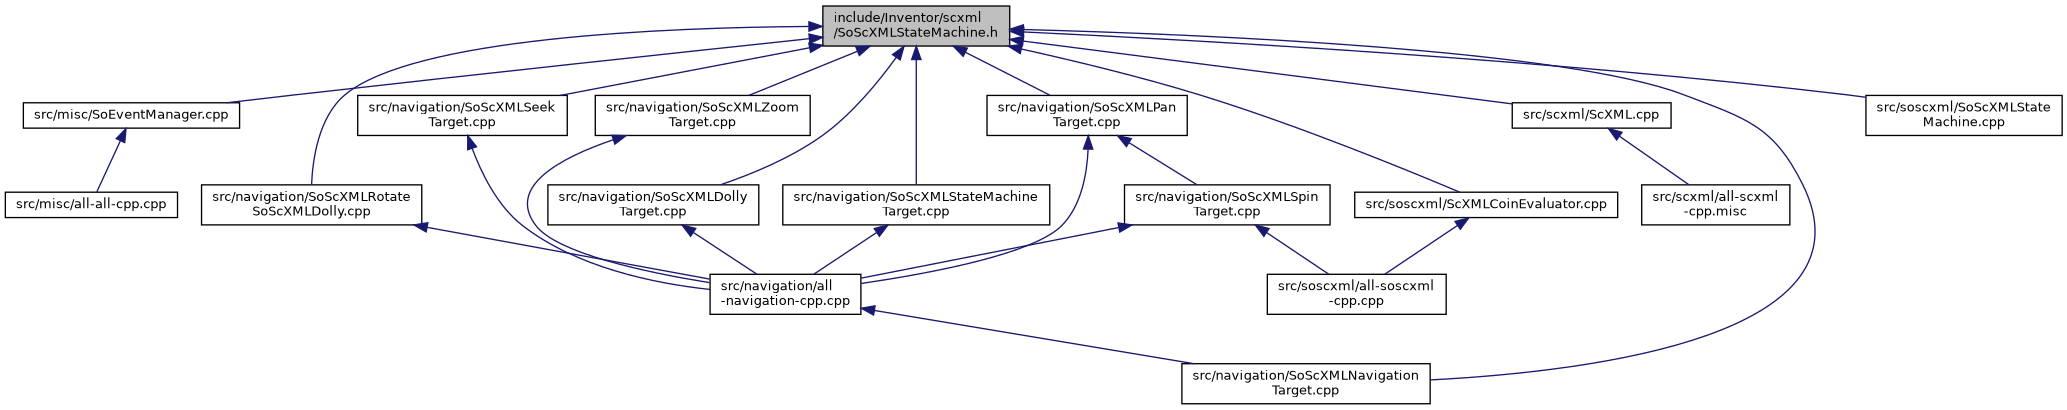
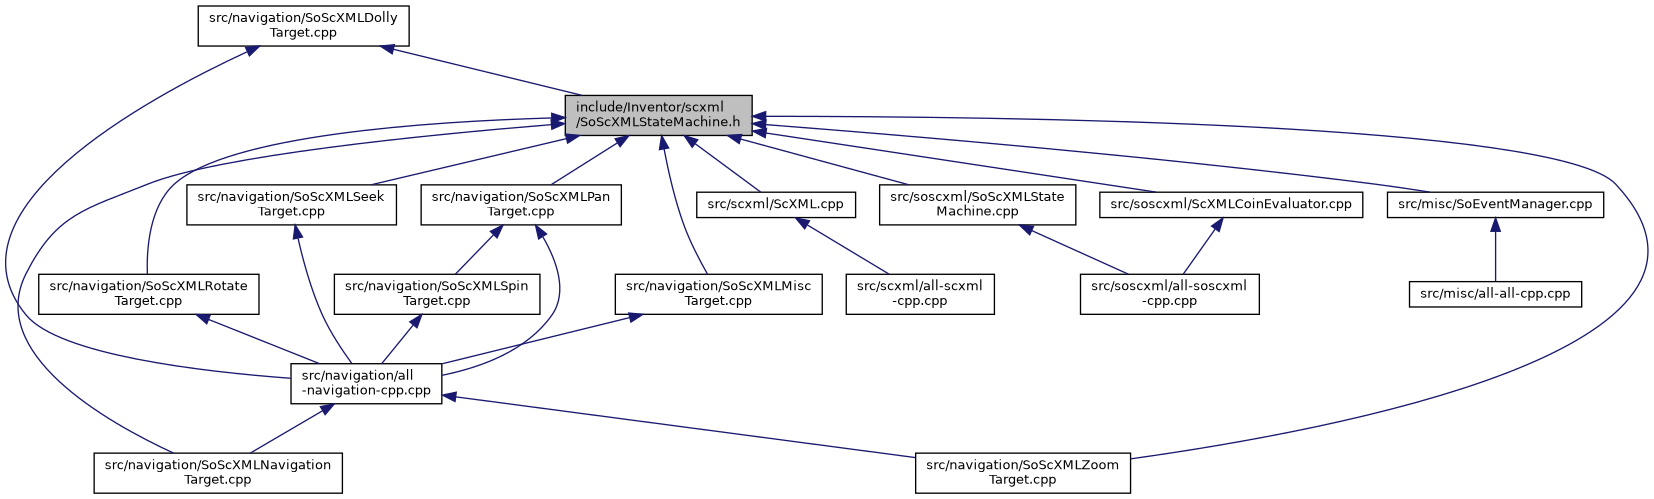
edge "src/navigation/SoScXMLDolly Target.cpp" -> "include/Inventor/scxml /SoScXMLStateMachine.h": reversed
node "src/navigation/SoScXMLRotate SoScXMLDolly.cpp": label "src/navigation/SoScXMLRotate SoScXMLDolly.cpp" -> "src/navigation/SoScXMLRotate Target.cpp"
node "src/navigation/SoScXMLStateMachine Target.cpp": label "src/navigation/SoScXMLStateMachine Target.cpp" -> "src/navigation/SoScXMLMisc Target.cpp"
node "src/scxml/all-scxml -cpp.misc": label "src/scxml/all-scxml -cpp.misc" -> "src/scxml/all-scxml -cpp.cpp"
edge "src/navigation/all -navigation-cpp.cpp" -> "src/navigation/SoScXMLZoom Target.cpp": reversed
edge "src/soscxml/all-soscxml -cpp.cpp" -> "src/navigation/SoScXMLSpin Target.cpp": now "src/soscxml/all-soscxml -cpp.cpp" -> "src/soscxml/SoScXMLState Machine.cpp"
